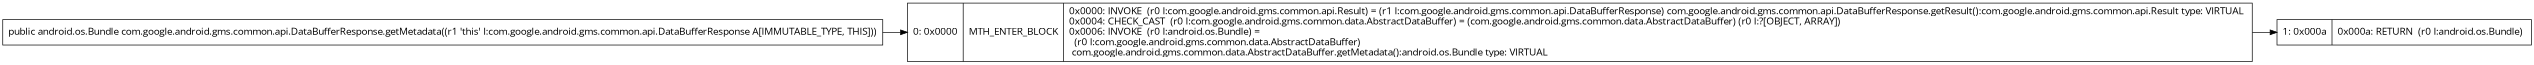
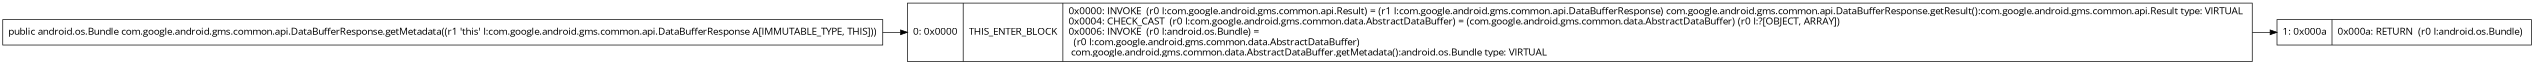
node "0: 0x0000": text "MTH_ENTER_BLOCK" -> "THIS_ENTER_BLOCK"
